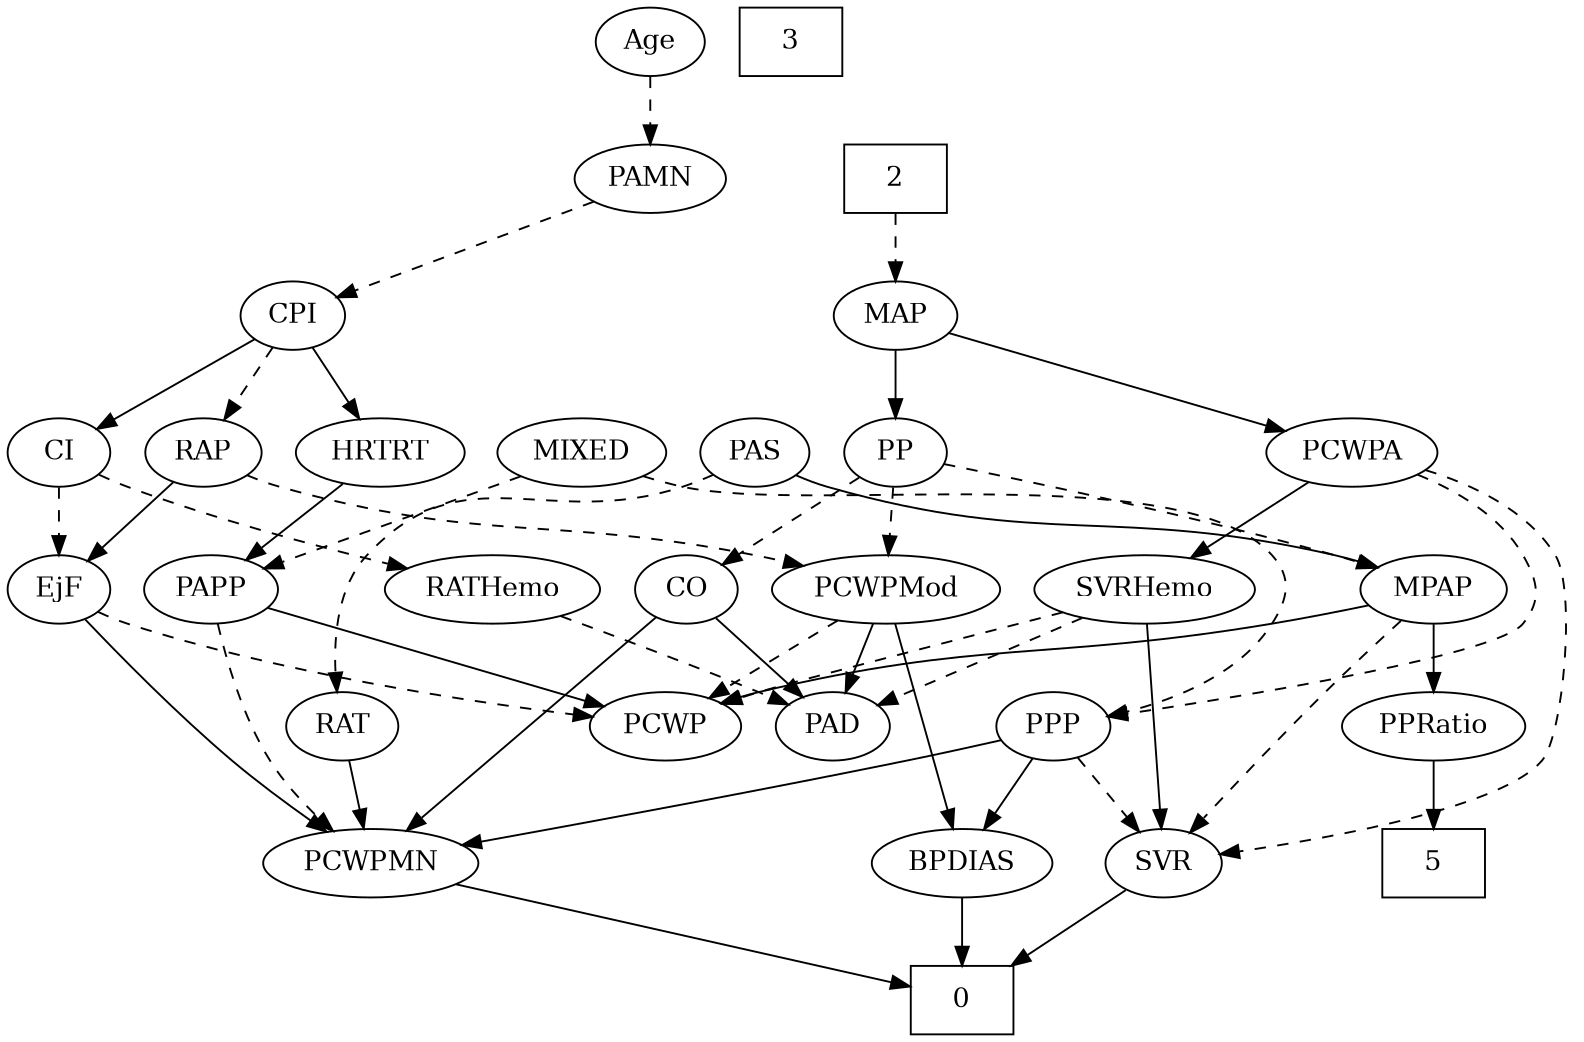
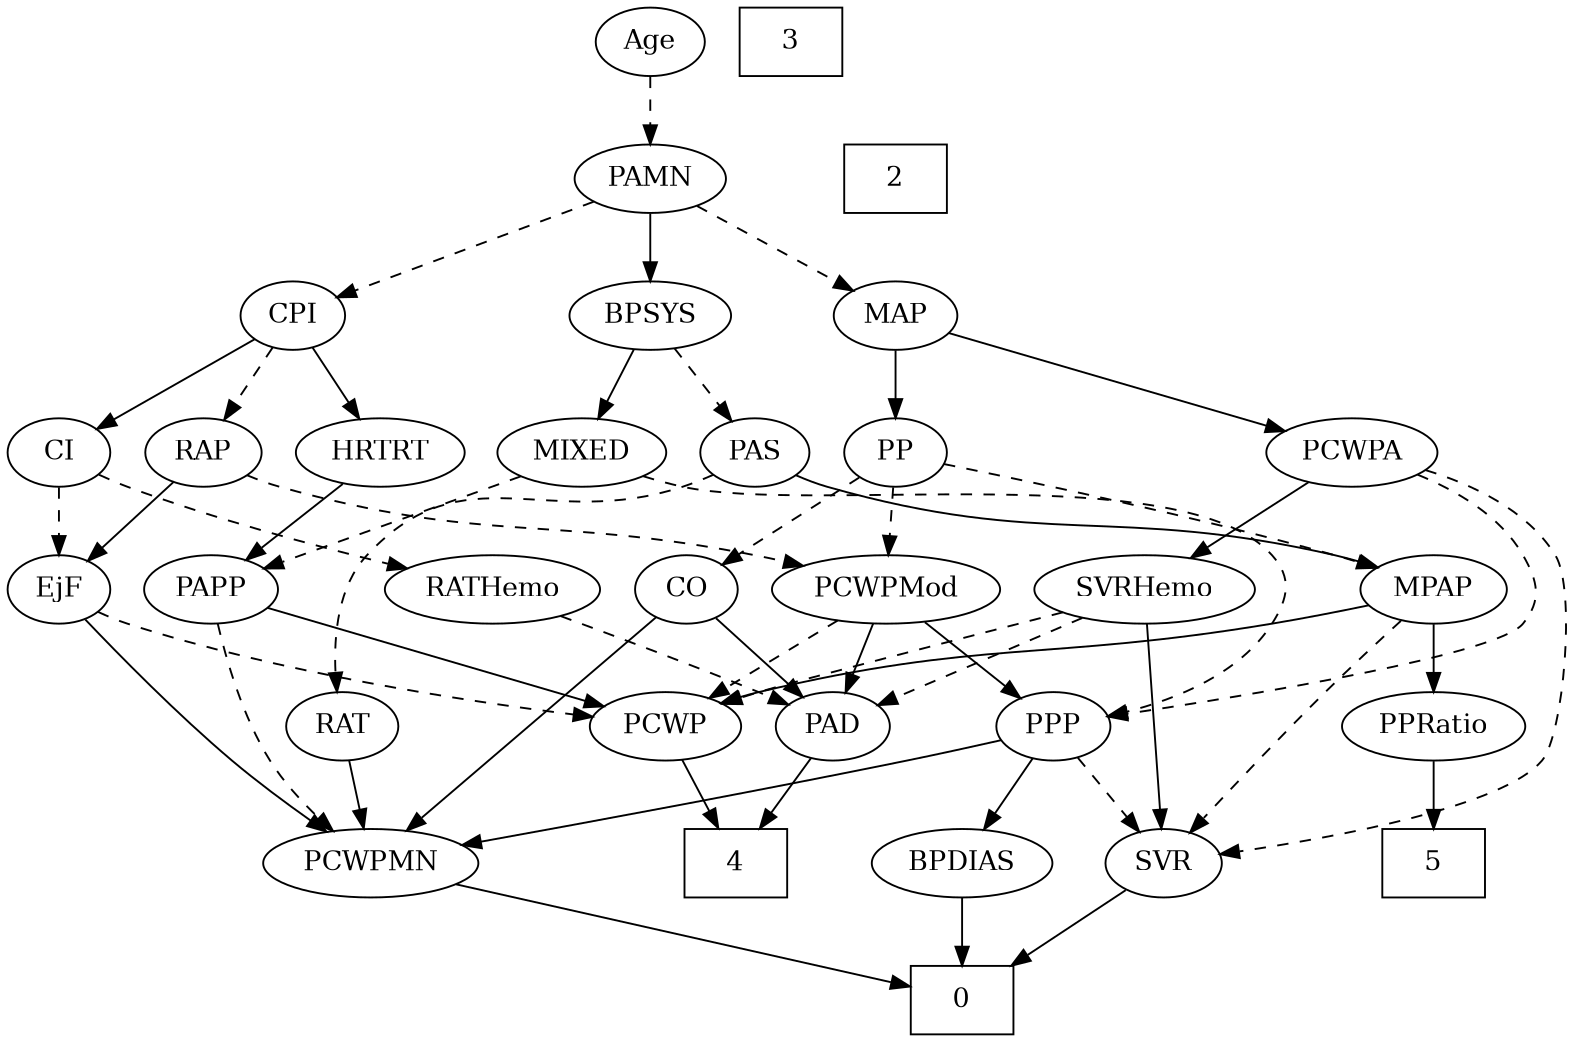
edge "2" -> "MAP": now "PAMN" -> "MAP"
node "BPSYS": added
edge "PCWPMod" -> "BPDIAS": now "PCWPMod" -> "PPP"
node "4": added
